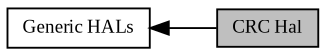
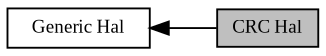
node "Generic HALs": label "Generic HALs" -> "Generic Hal"
